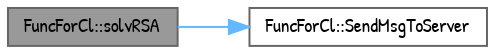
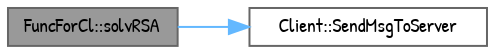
node "FuncForCl::SendMsgToServer": label "FuncForCl::SendMsgToServer" -> "Client::SendMsgToServer"
